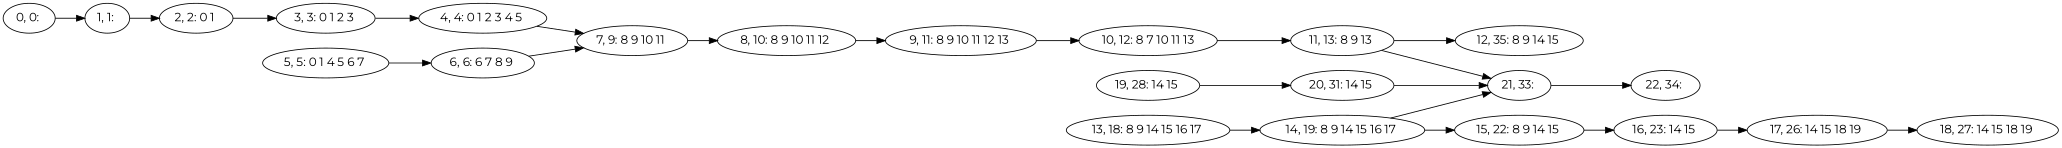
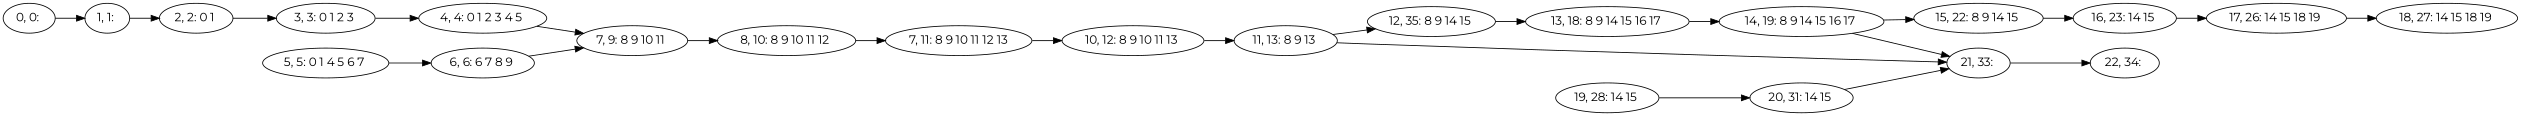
edge "12, 35: 8 9 14 15" -> "13, 18: 8 9 14 15 16 17": added
node "9, 11: 8 9 10 11 12 13": label "9, 11: 8 9 10 11 12 13" -> "7, 11: 8 9 10 11 12 13"
node "10, 12: 8 7 10 11 13": label "10, 12: 8 7 10 11 13" -> "10, 12: 8 9 10 11 13"
